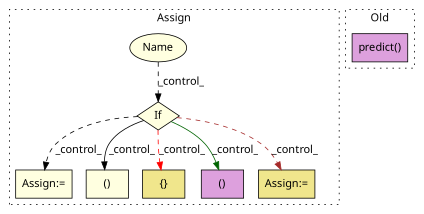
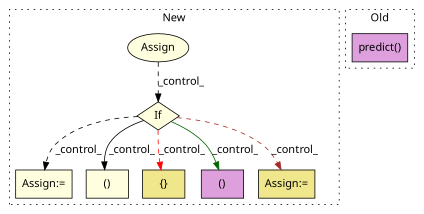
cluster "Assign": label "Assign" -> "New"
node "Name": label "Name" -> "Assign"
